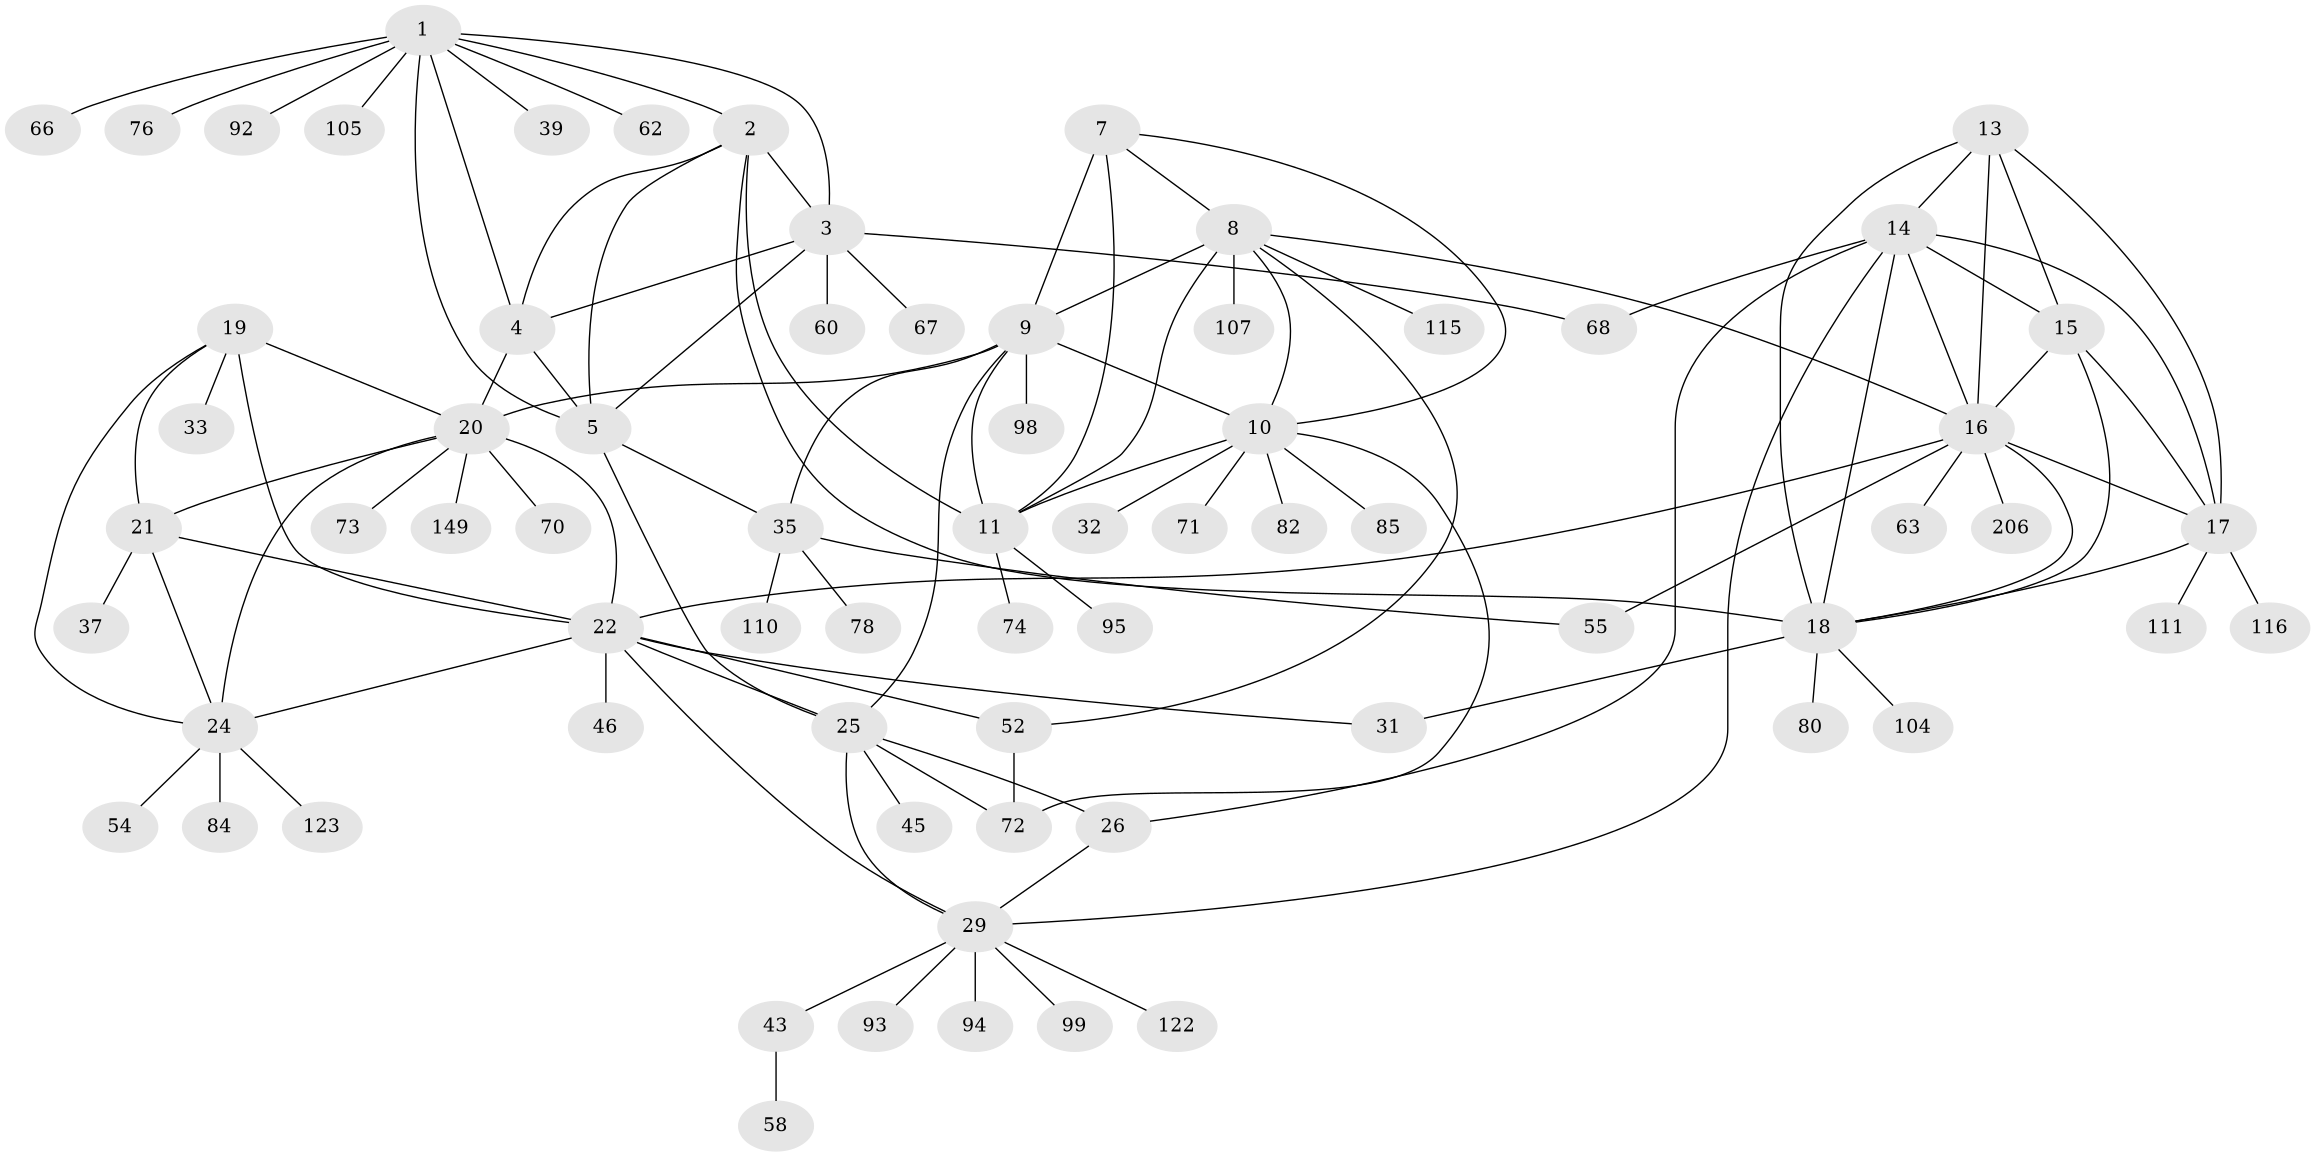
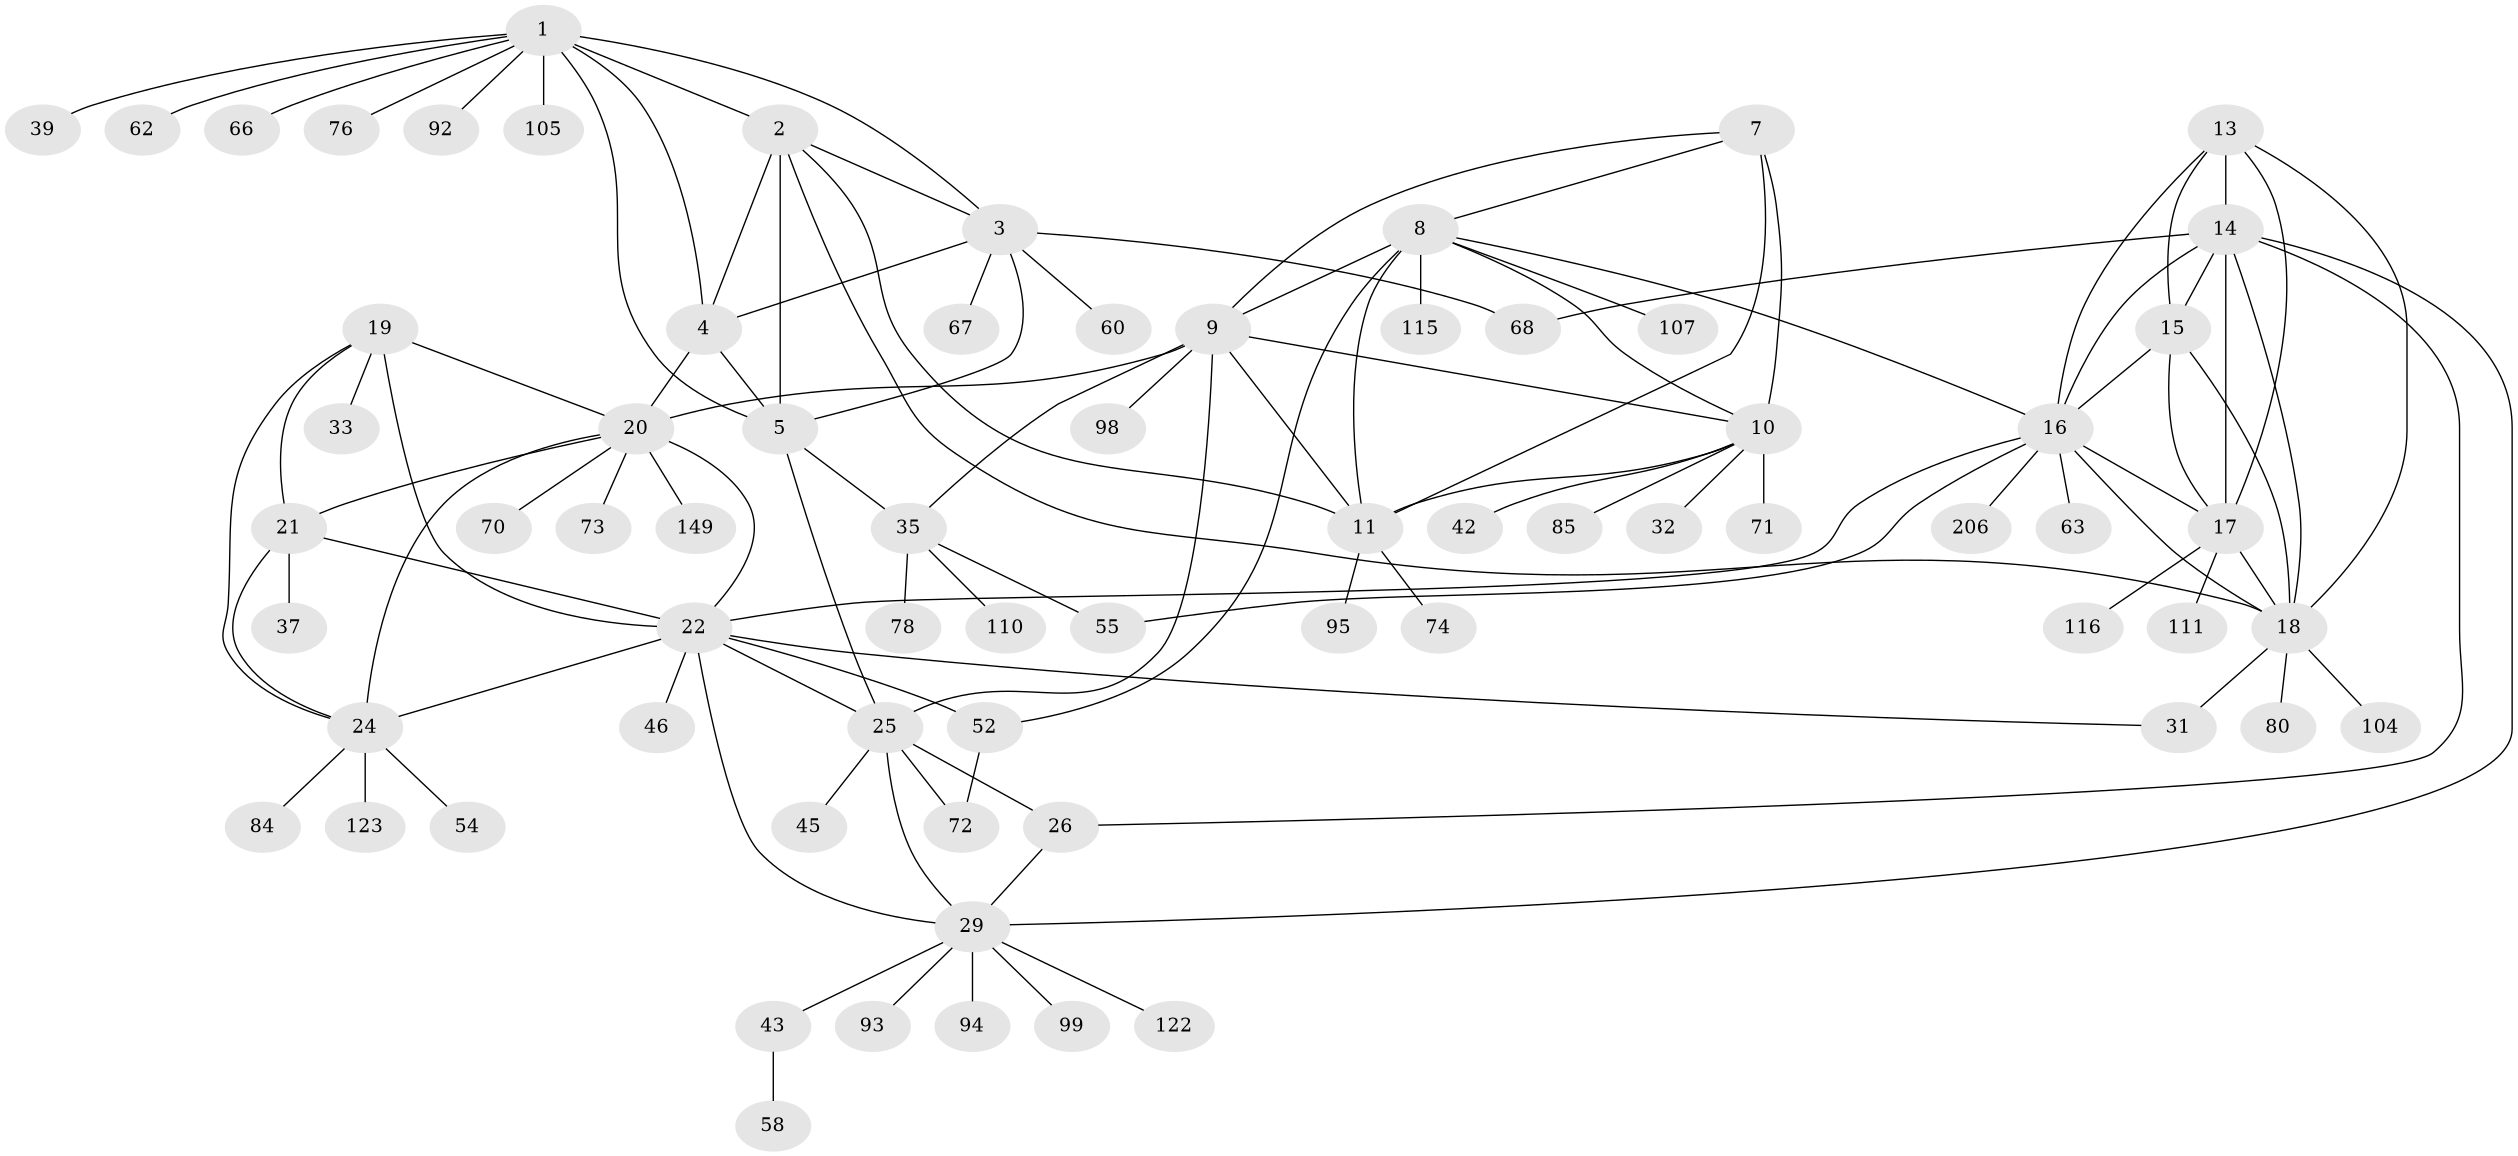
node "82": label "82" -> "42"
edge "10" -- "72": removed
